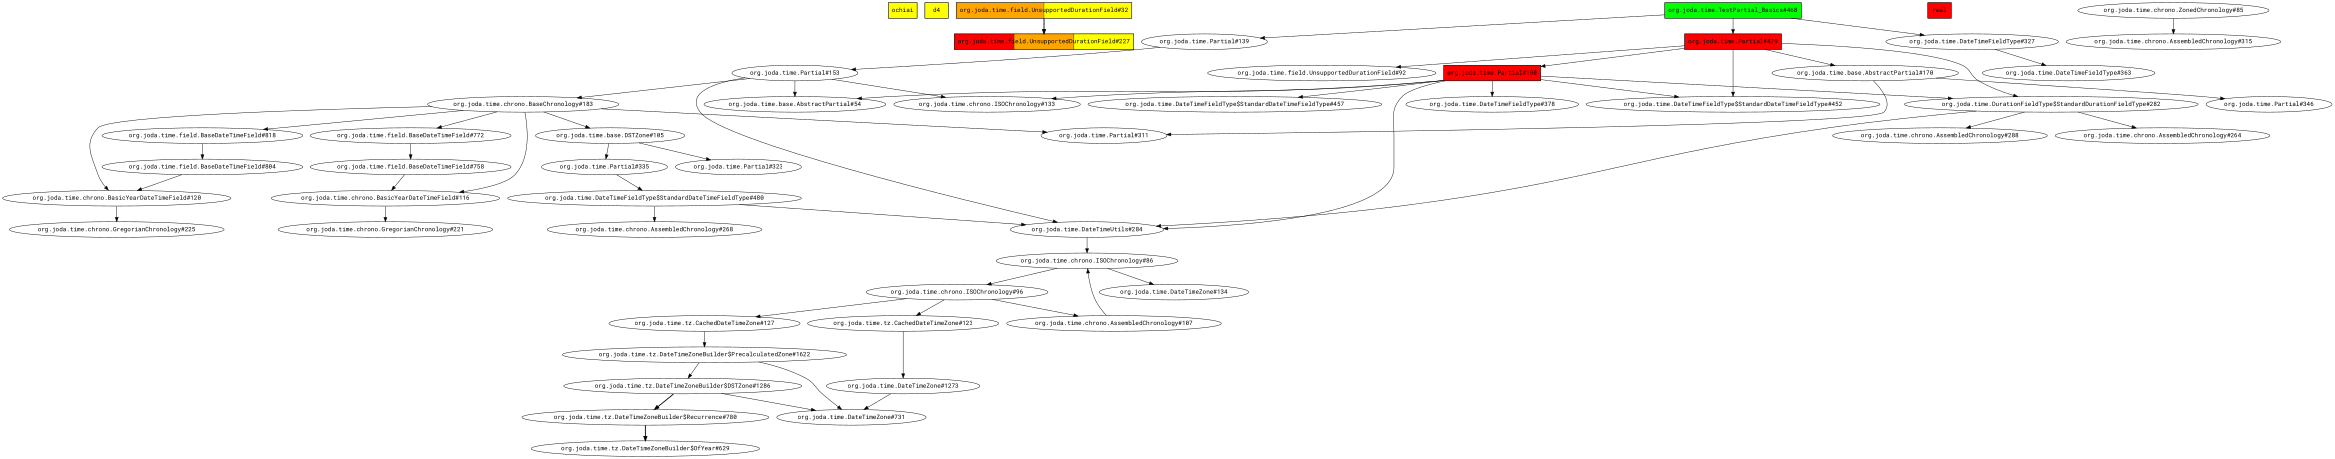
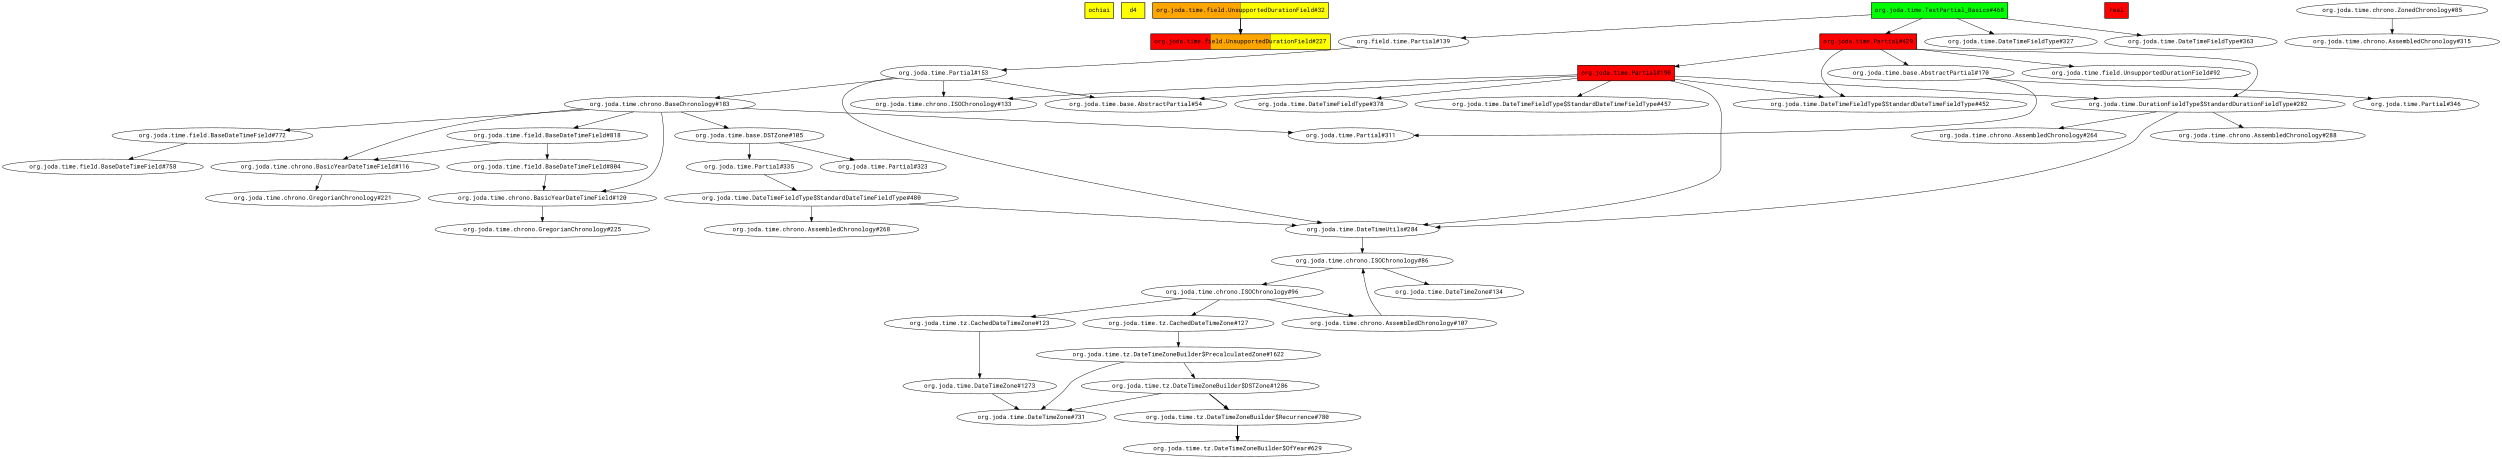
node "org.joda.time.Partial#139": label "org.joda.time.Partial#139" -> "org.field.time.Partial#139"
edge "org.joda.time.DateTimeFieldType#327" -> "org.joda.time.DateTimeFieldType#363": now "org.joda.time.TestPartial_Basics#468" -> "org.joda.time.DateTimeFieldType#363"
edge "org.joda.time.field.BaseDateTimeField#758" -> "org.joda.time.chrono.BasicYearDateTimeField#116": now "org.joda.time.field.BaseDateTimeField#818" -> "org.joda.time.chrono.BasicYearDateTimeField#116"
